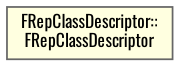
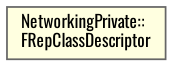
node "FRepClassDescriptor:: FRepClassDescriptor": label "FRepClassDescriptor:: FRepClassDescriptor" -> "NetworkingPrivate:: FRepClassDescriptor"
